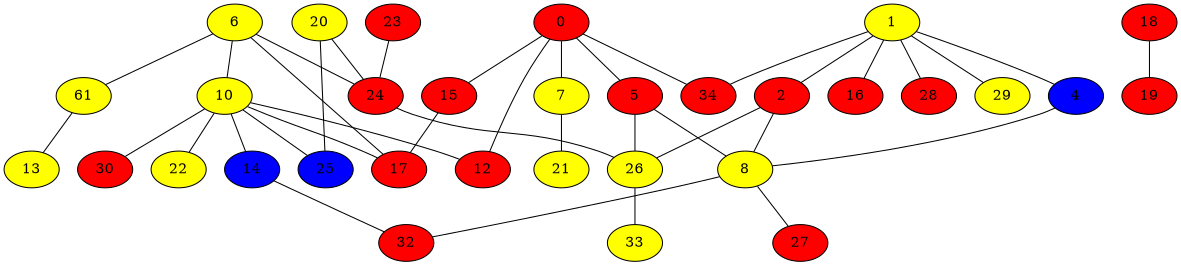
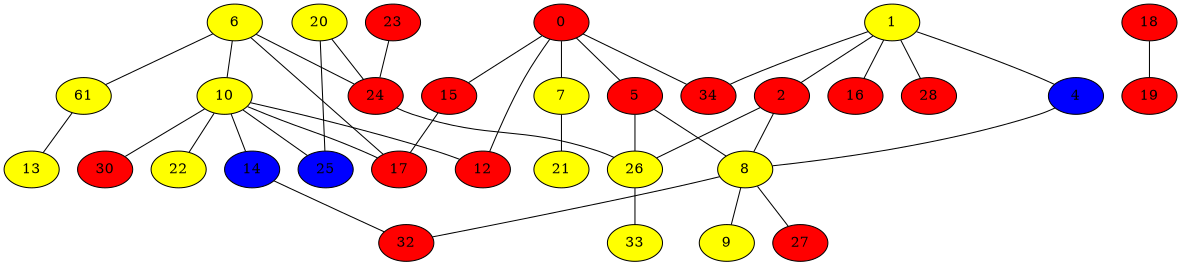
node "29": removed
node "9": added
